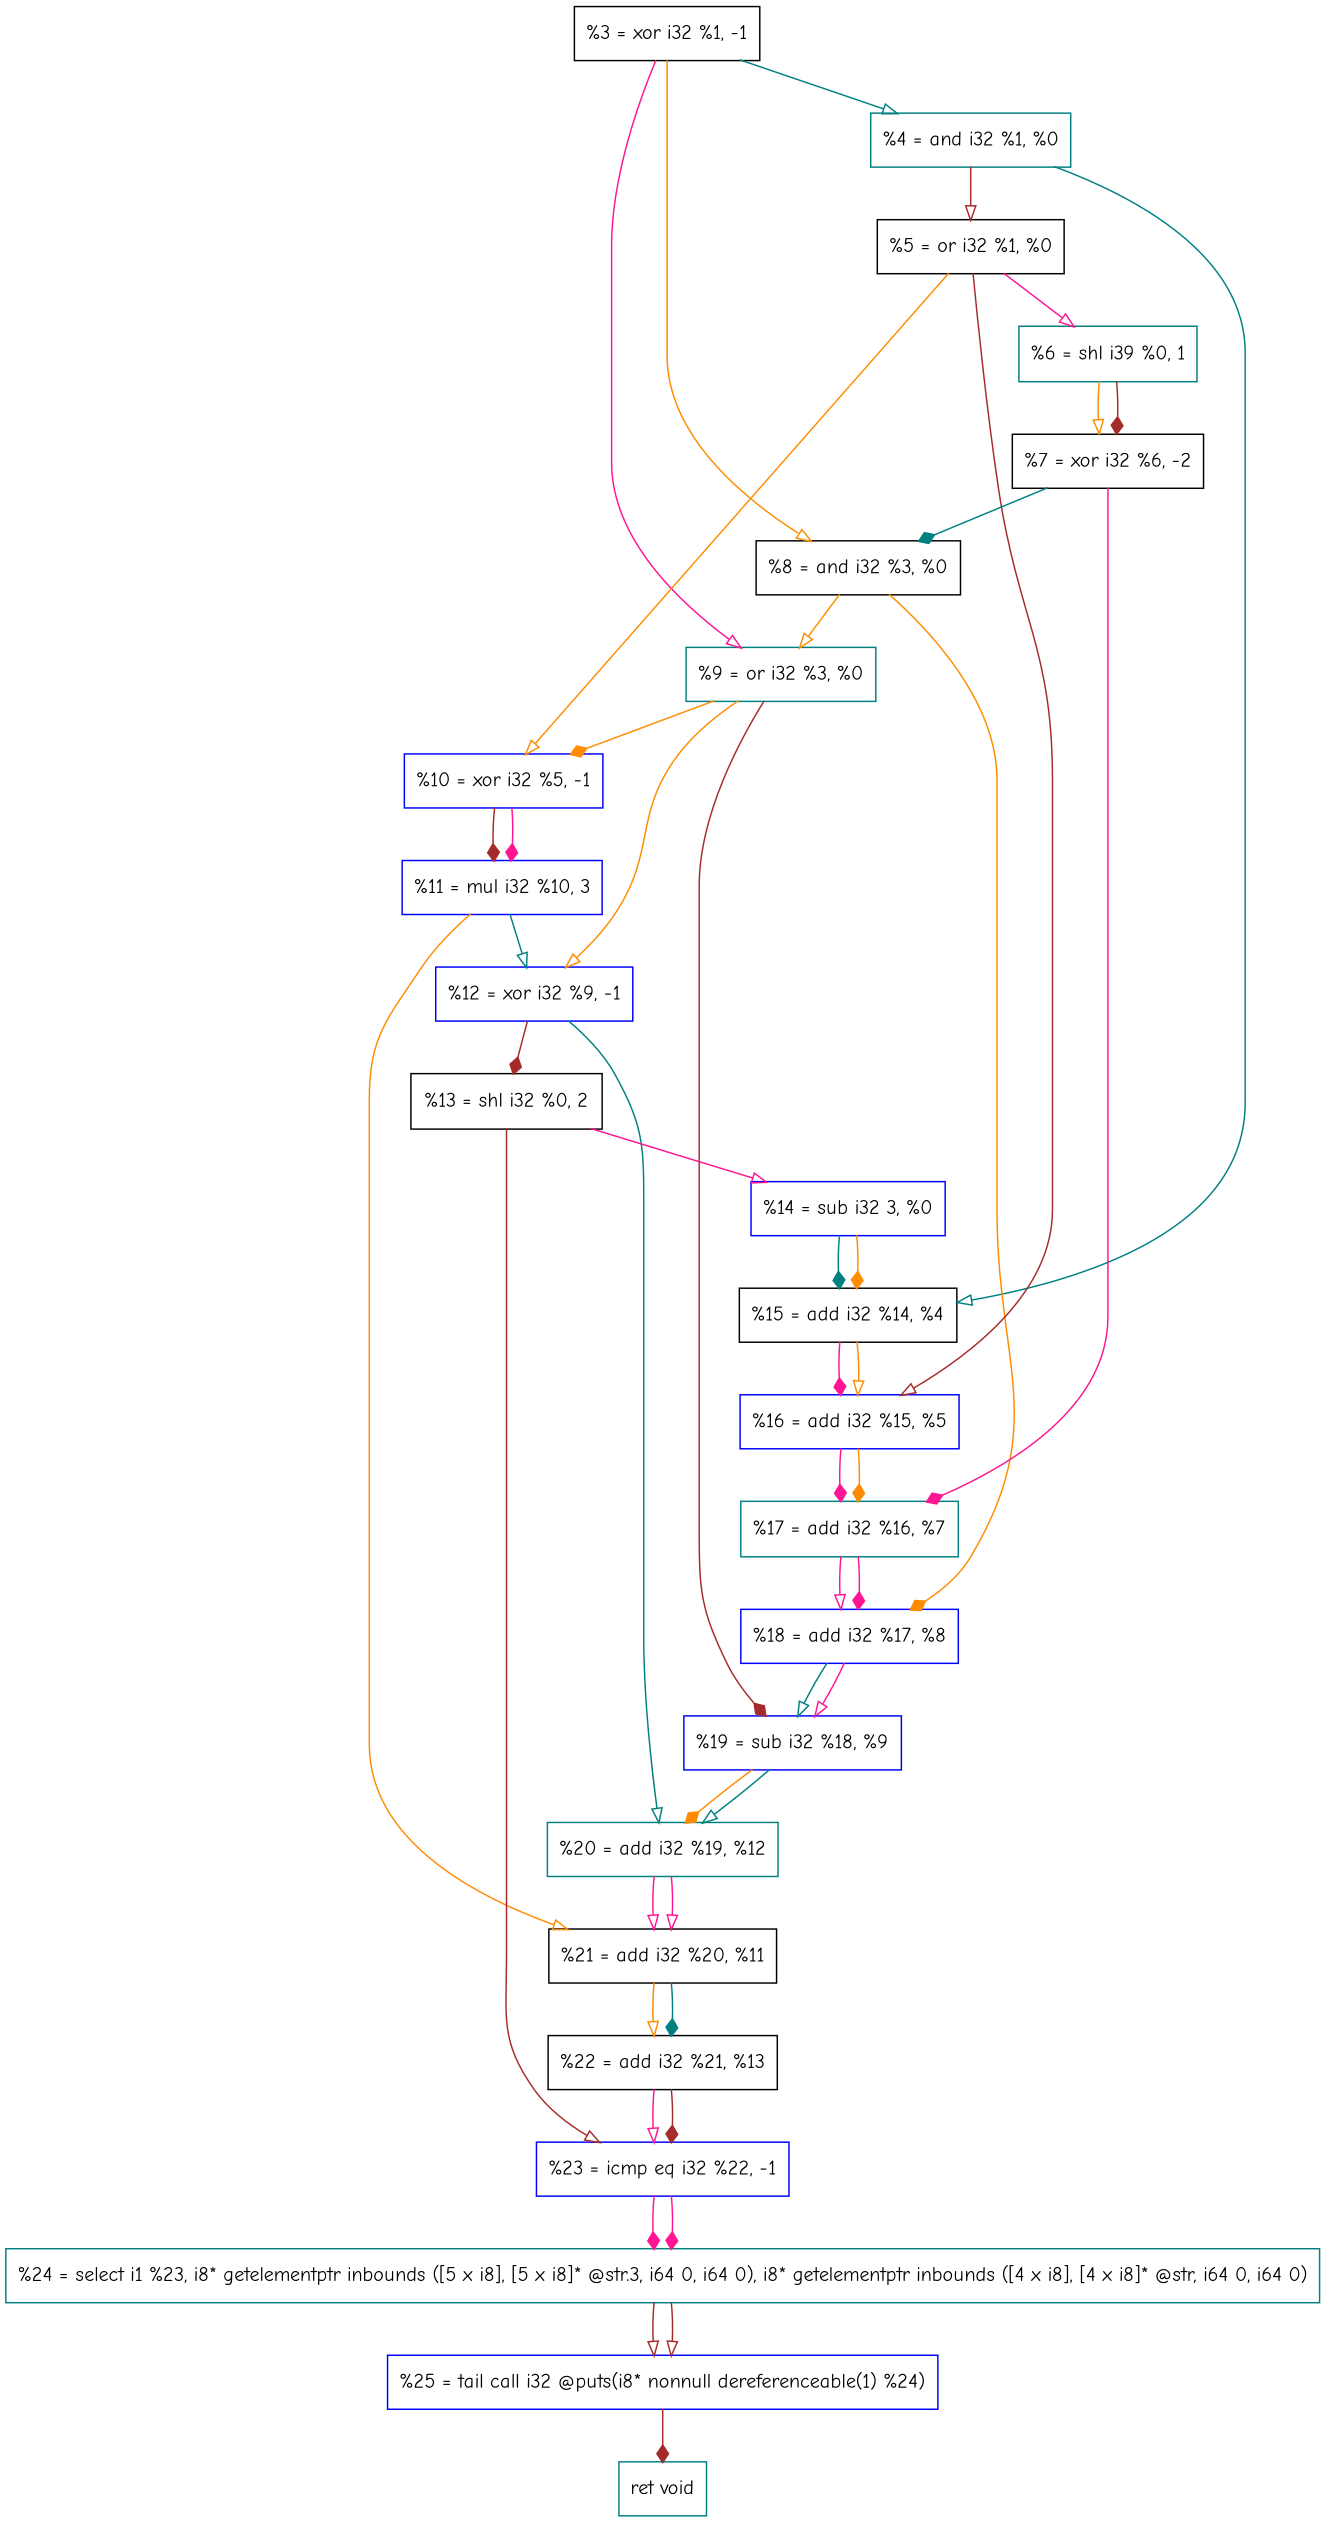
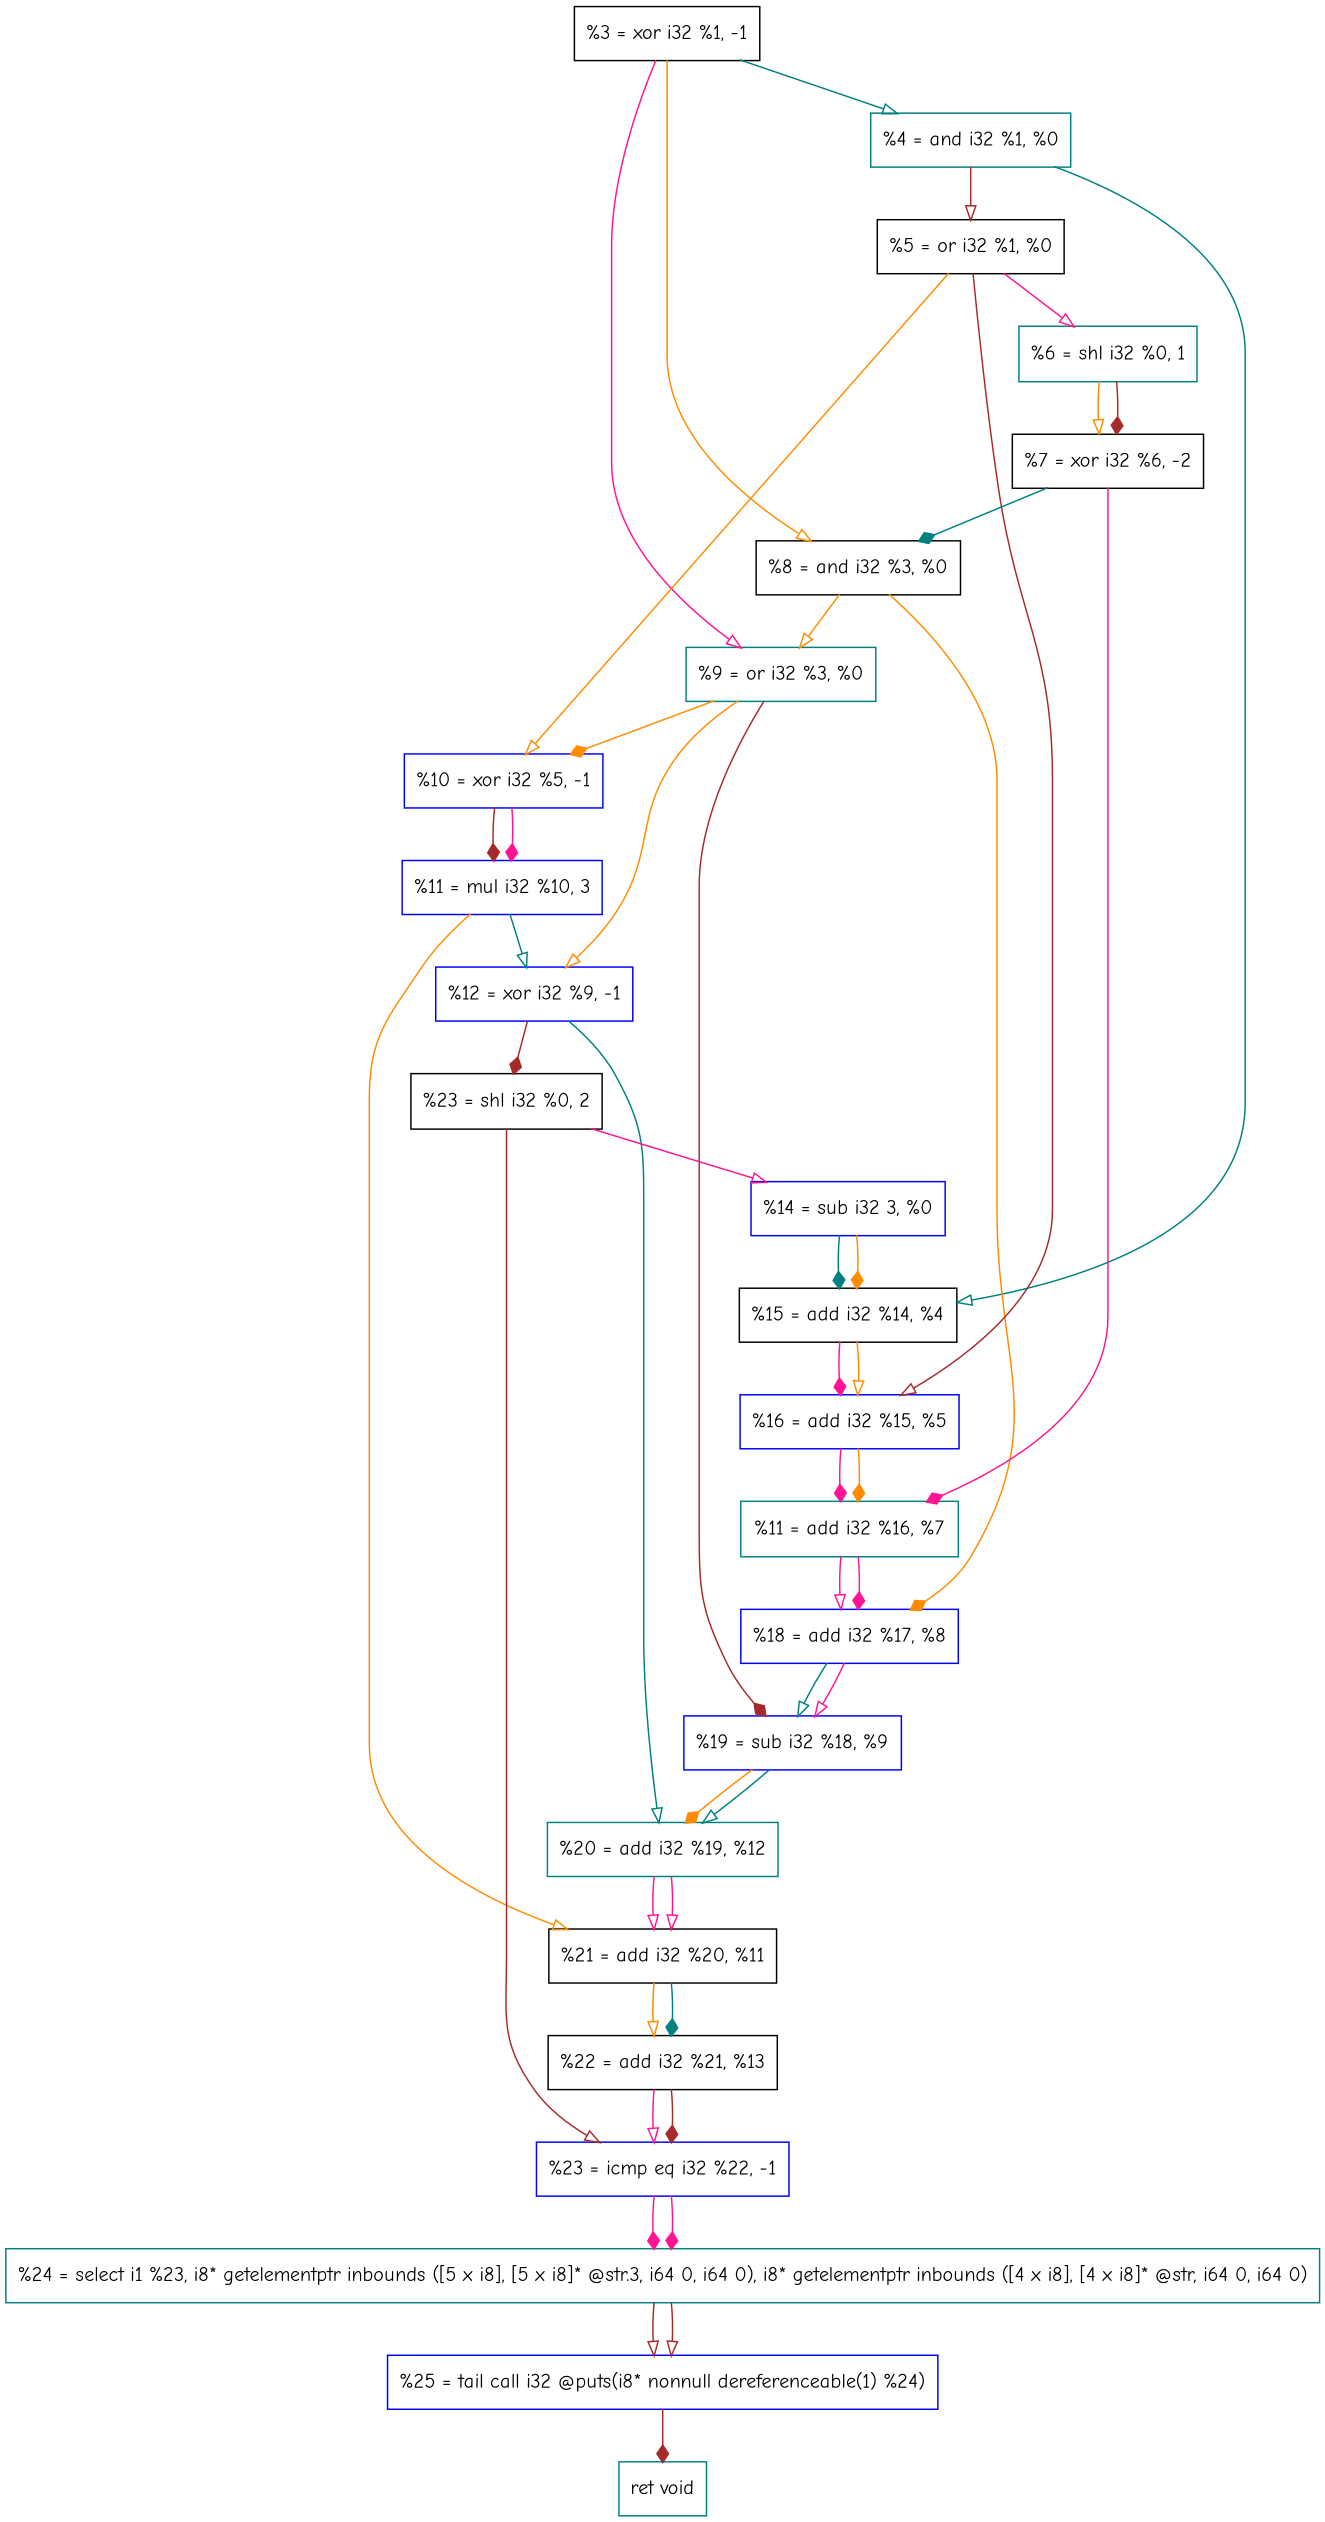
node "%6 = shl i39 %0, 1": label "%6 = shl i39 %0, 1" -> "%6 = shl i32 %0, 1"
node "%13 = shl i32 %0, 2": label "%13 = shl i32 %0, 2" -> "%23 = shl i32 %0, 2"
node "%17 = add i32 %16, %7": label "%17 = add i32 %16, %7" -> "%11 = add i32 %16, %7"
